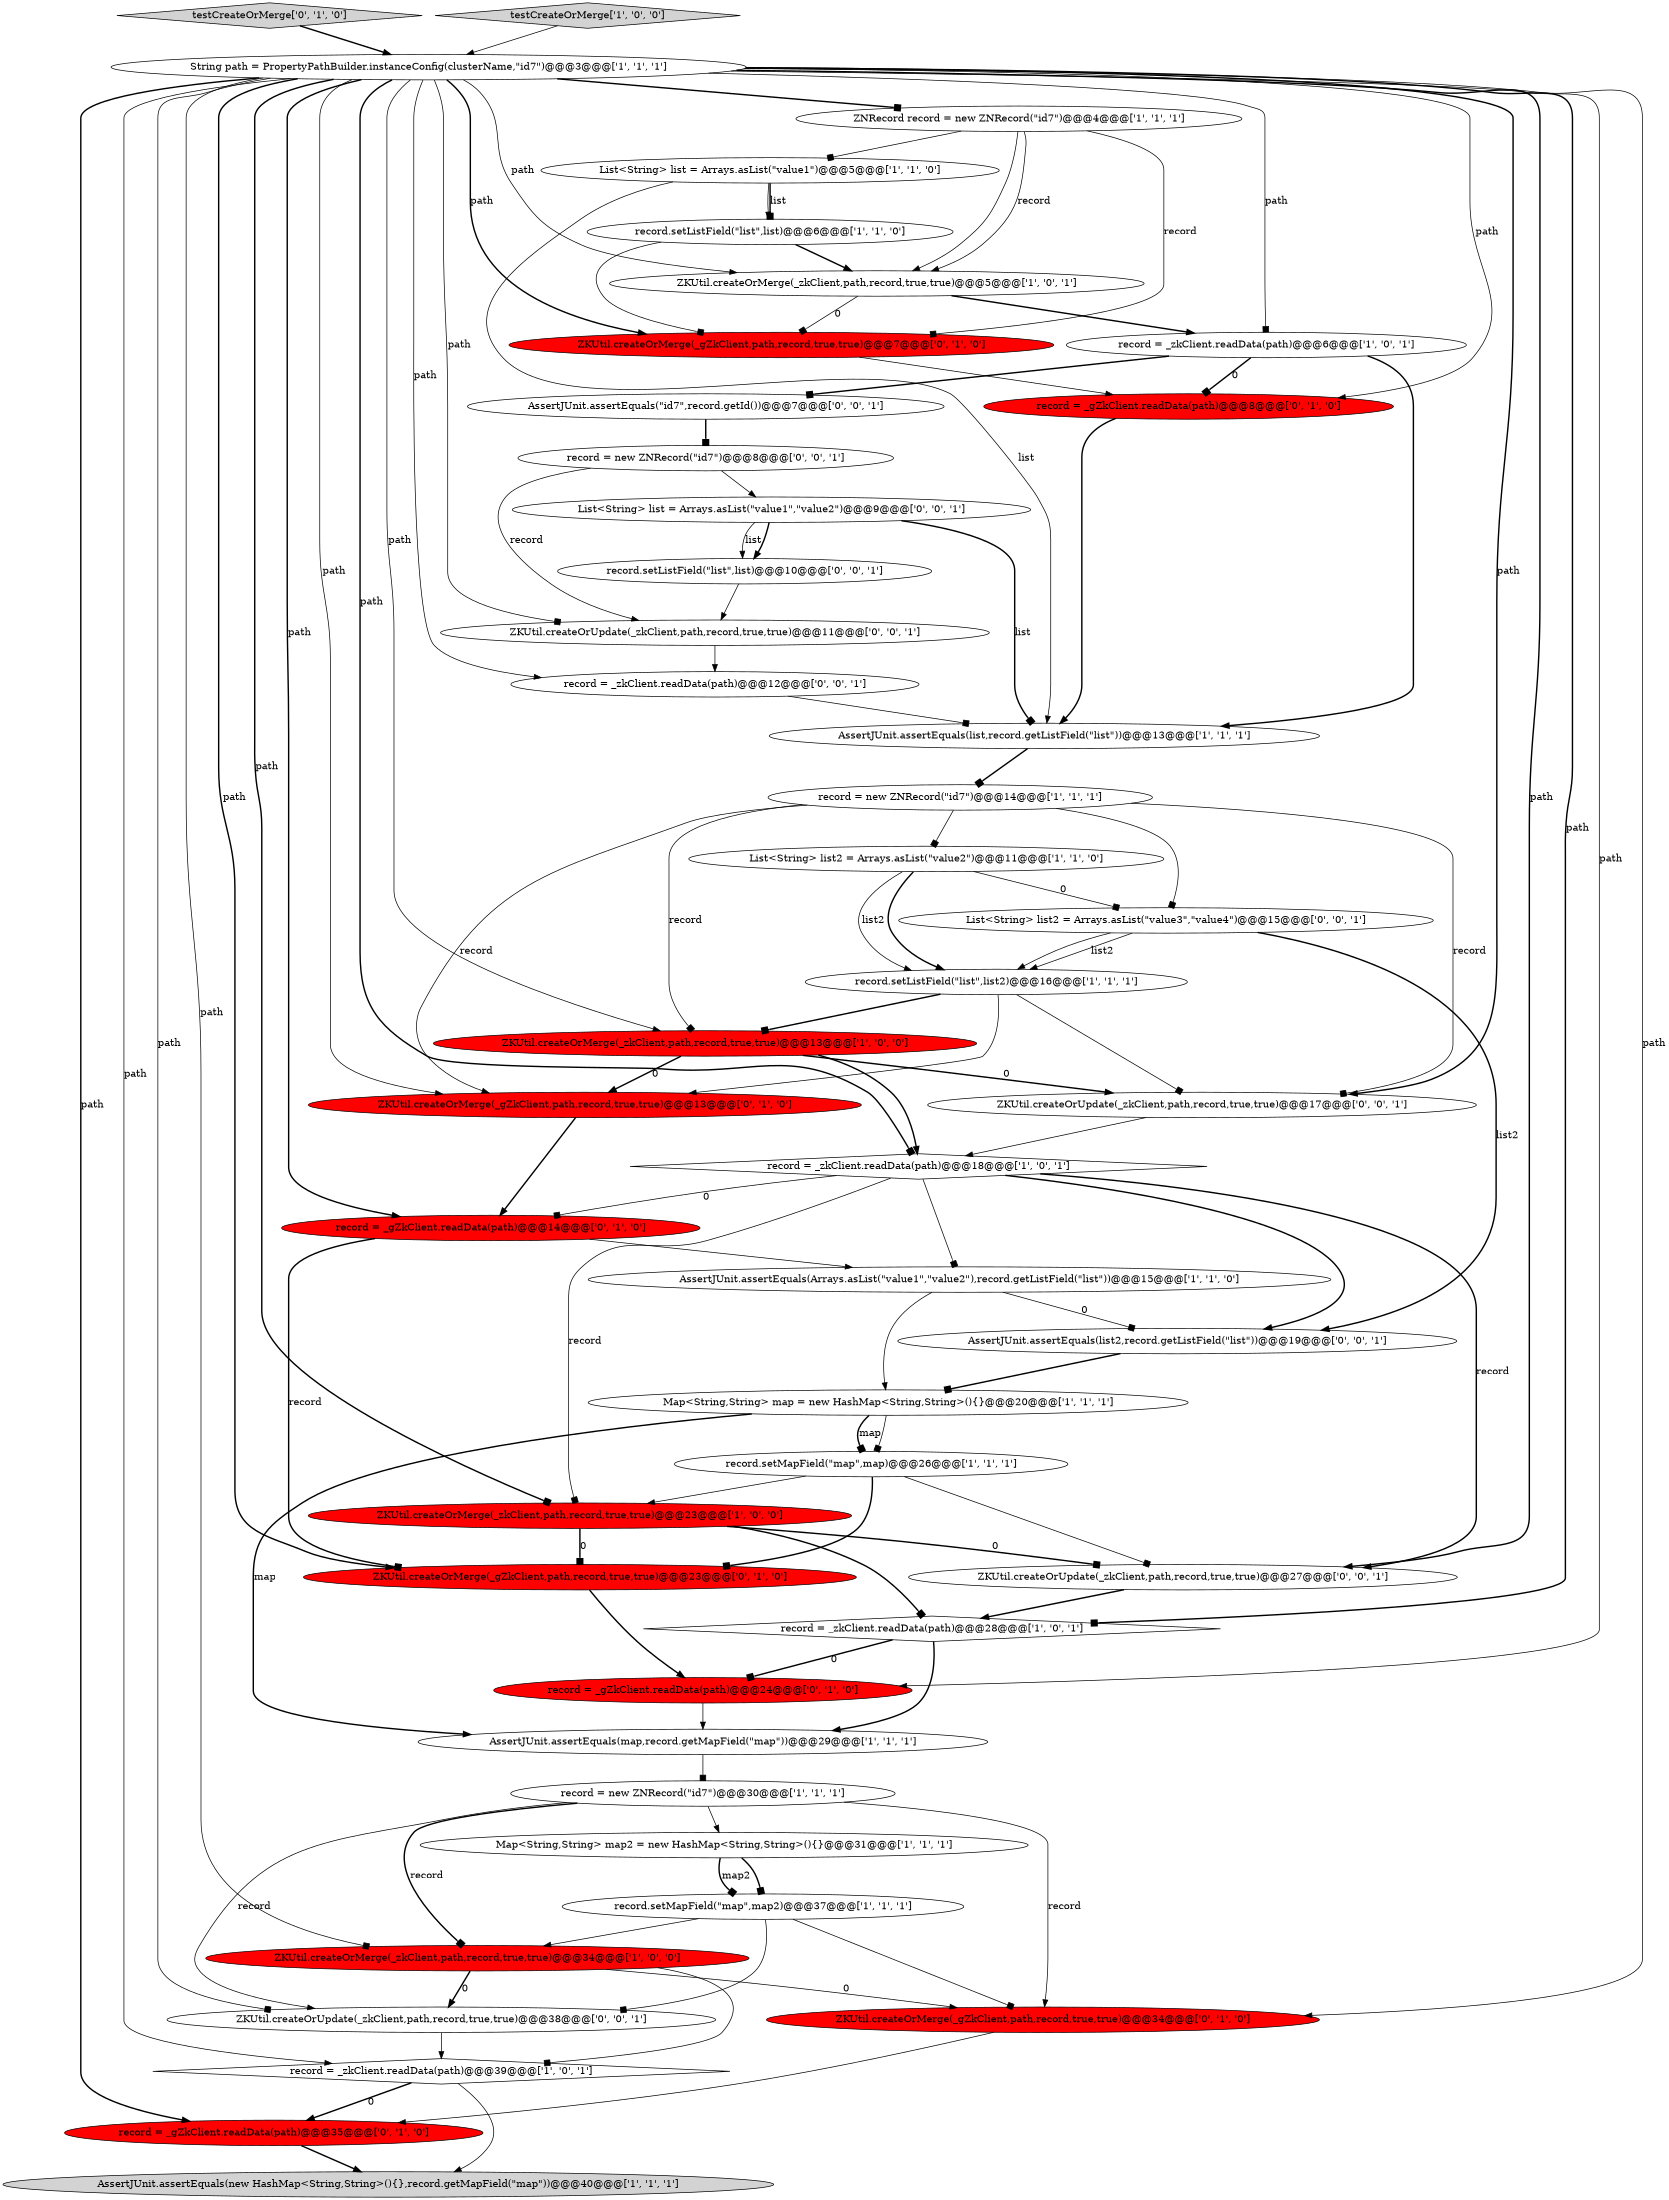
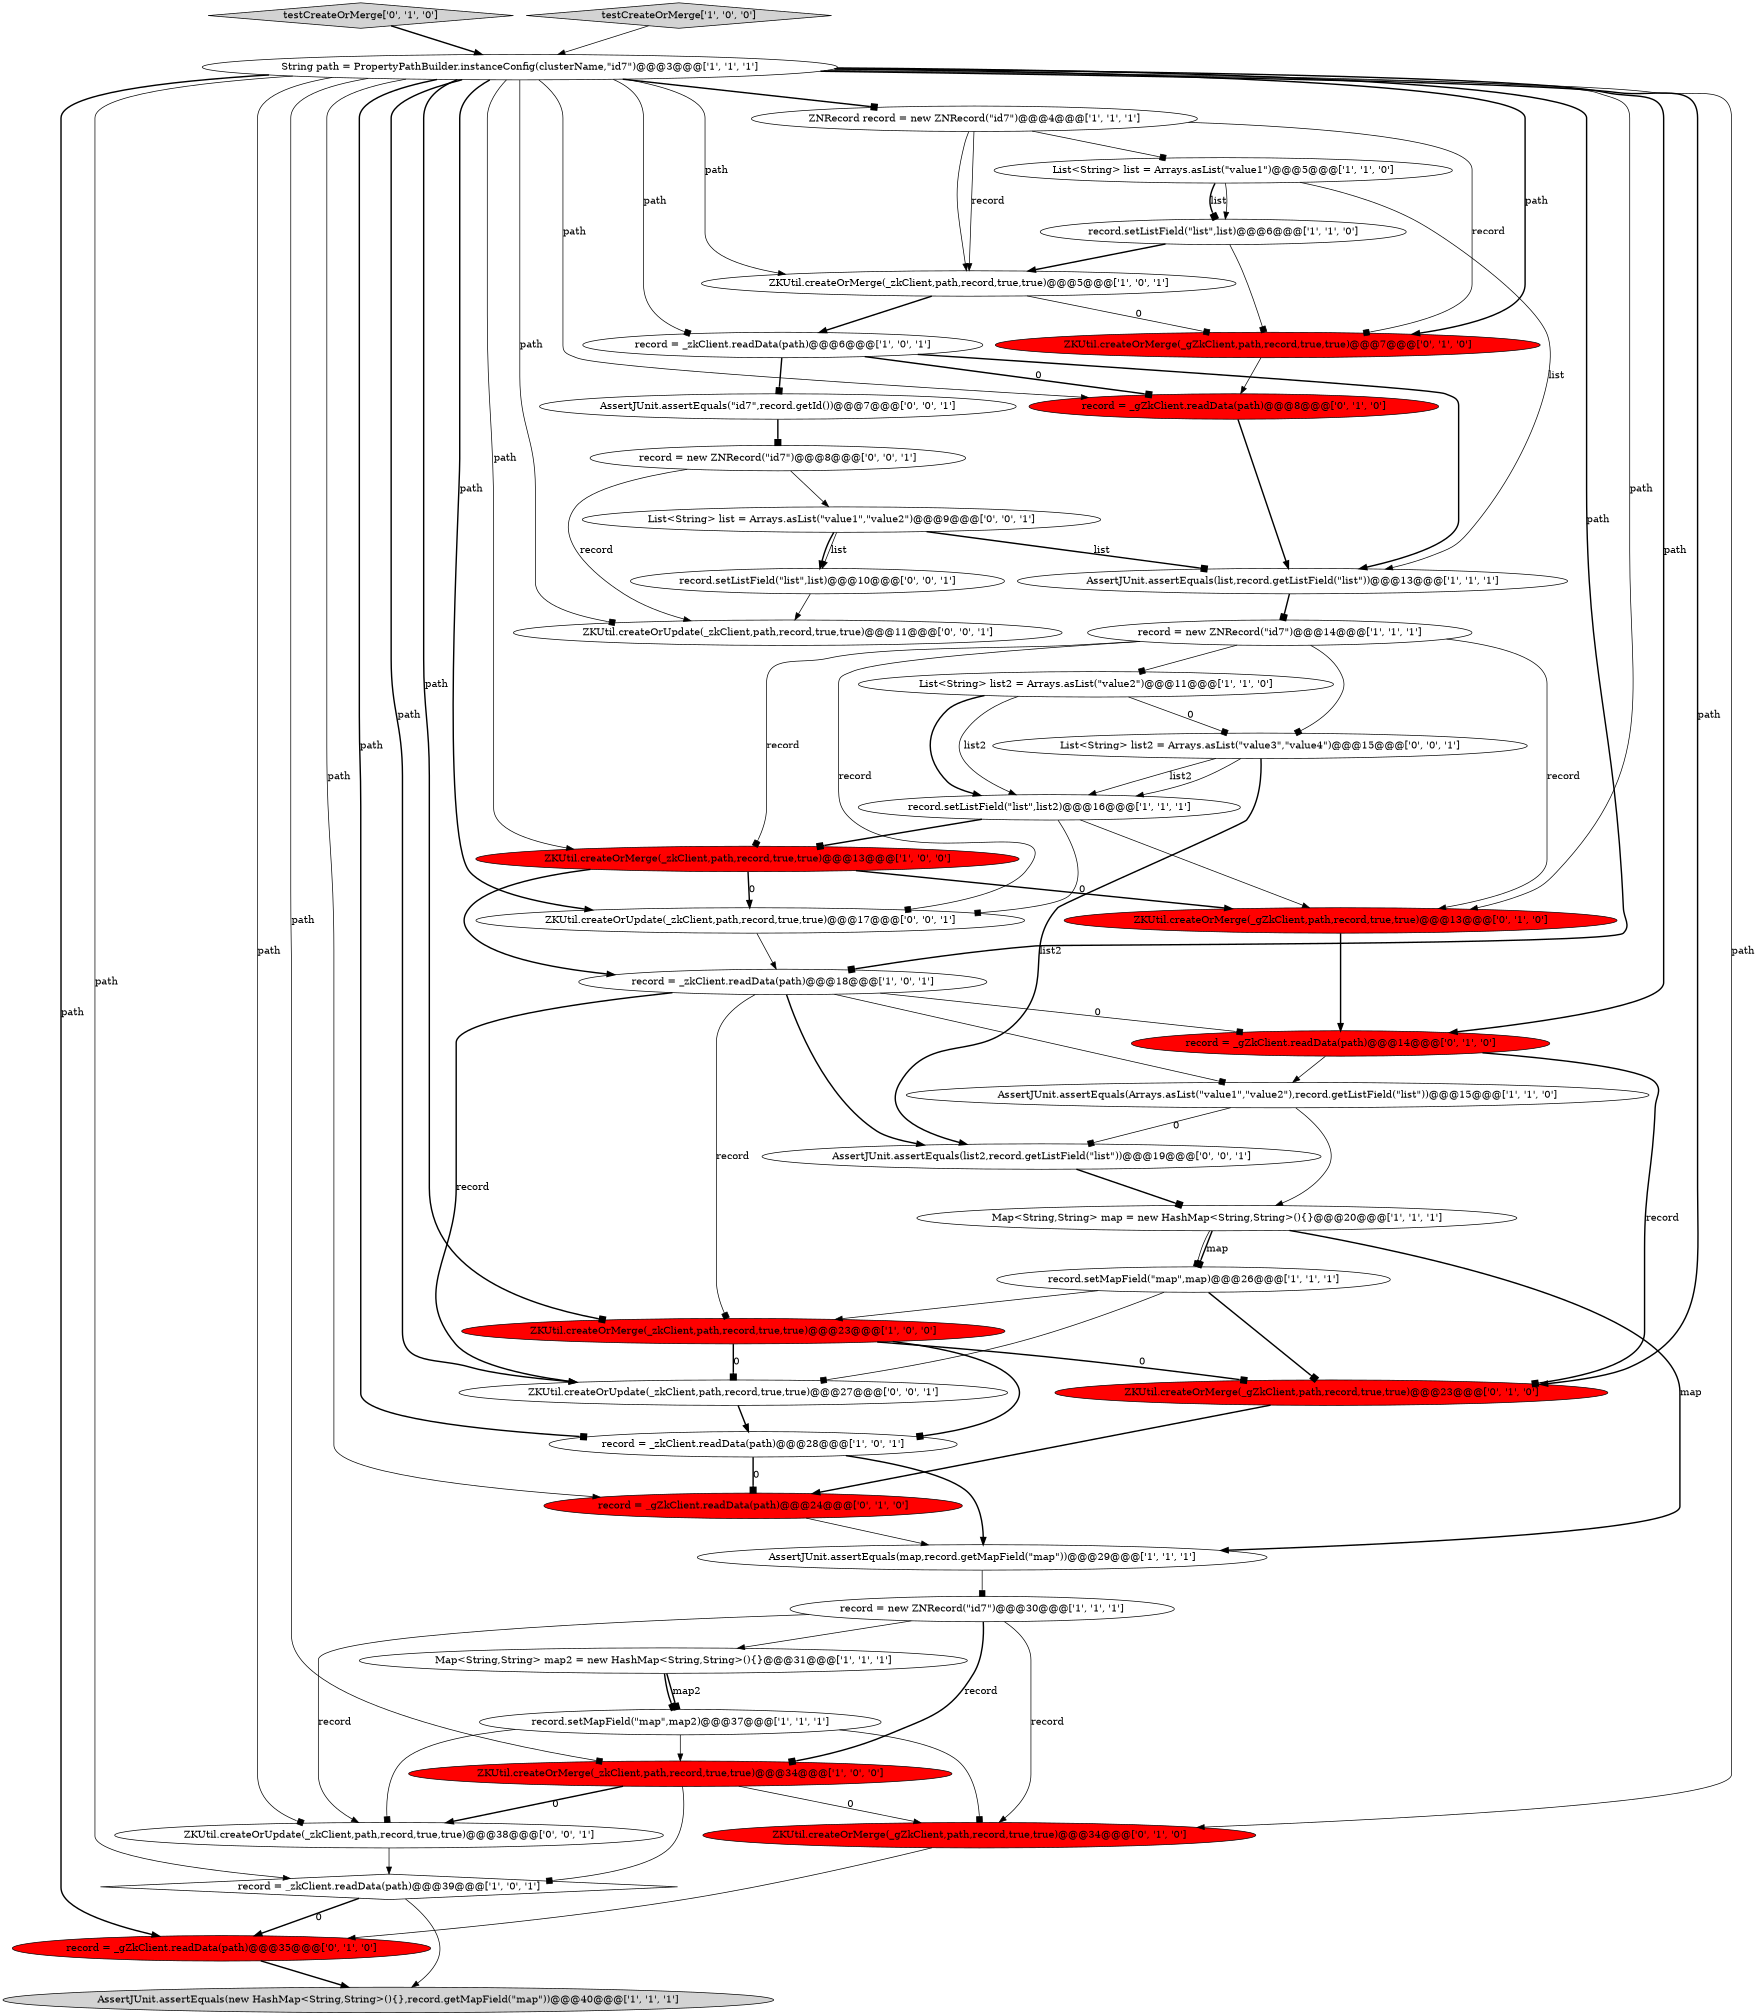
node "record = _zkClient.readData(path)@@@12@@@['0', '0', '1']": removed
node "record = _zkClient.readData(path)@@@18@@@['1', '0', '1']": shape diamond -> ellipse
node "record = _zkClient.readData(path)@@@28@@@['1', '0', '1']": shape diamond -> ellipse
